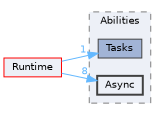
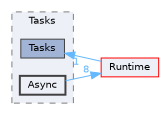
cluster "Abilities": label "Abilities" -> "Tasks"
edge "Runtime" -> "Async": reversed
